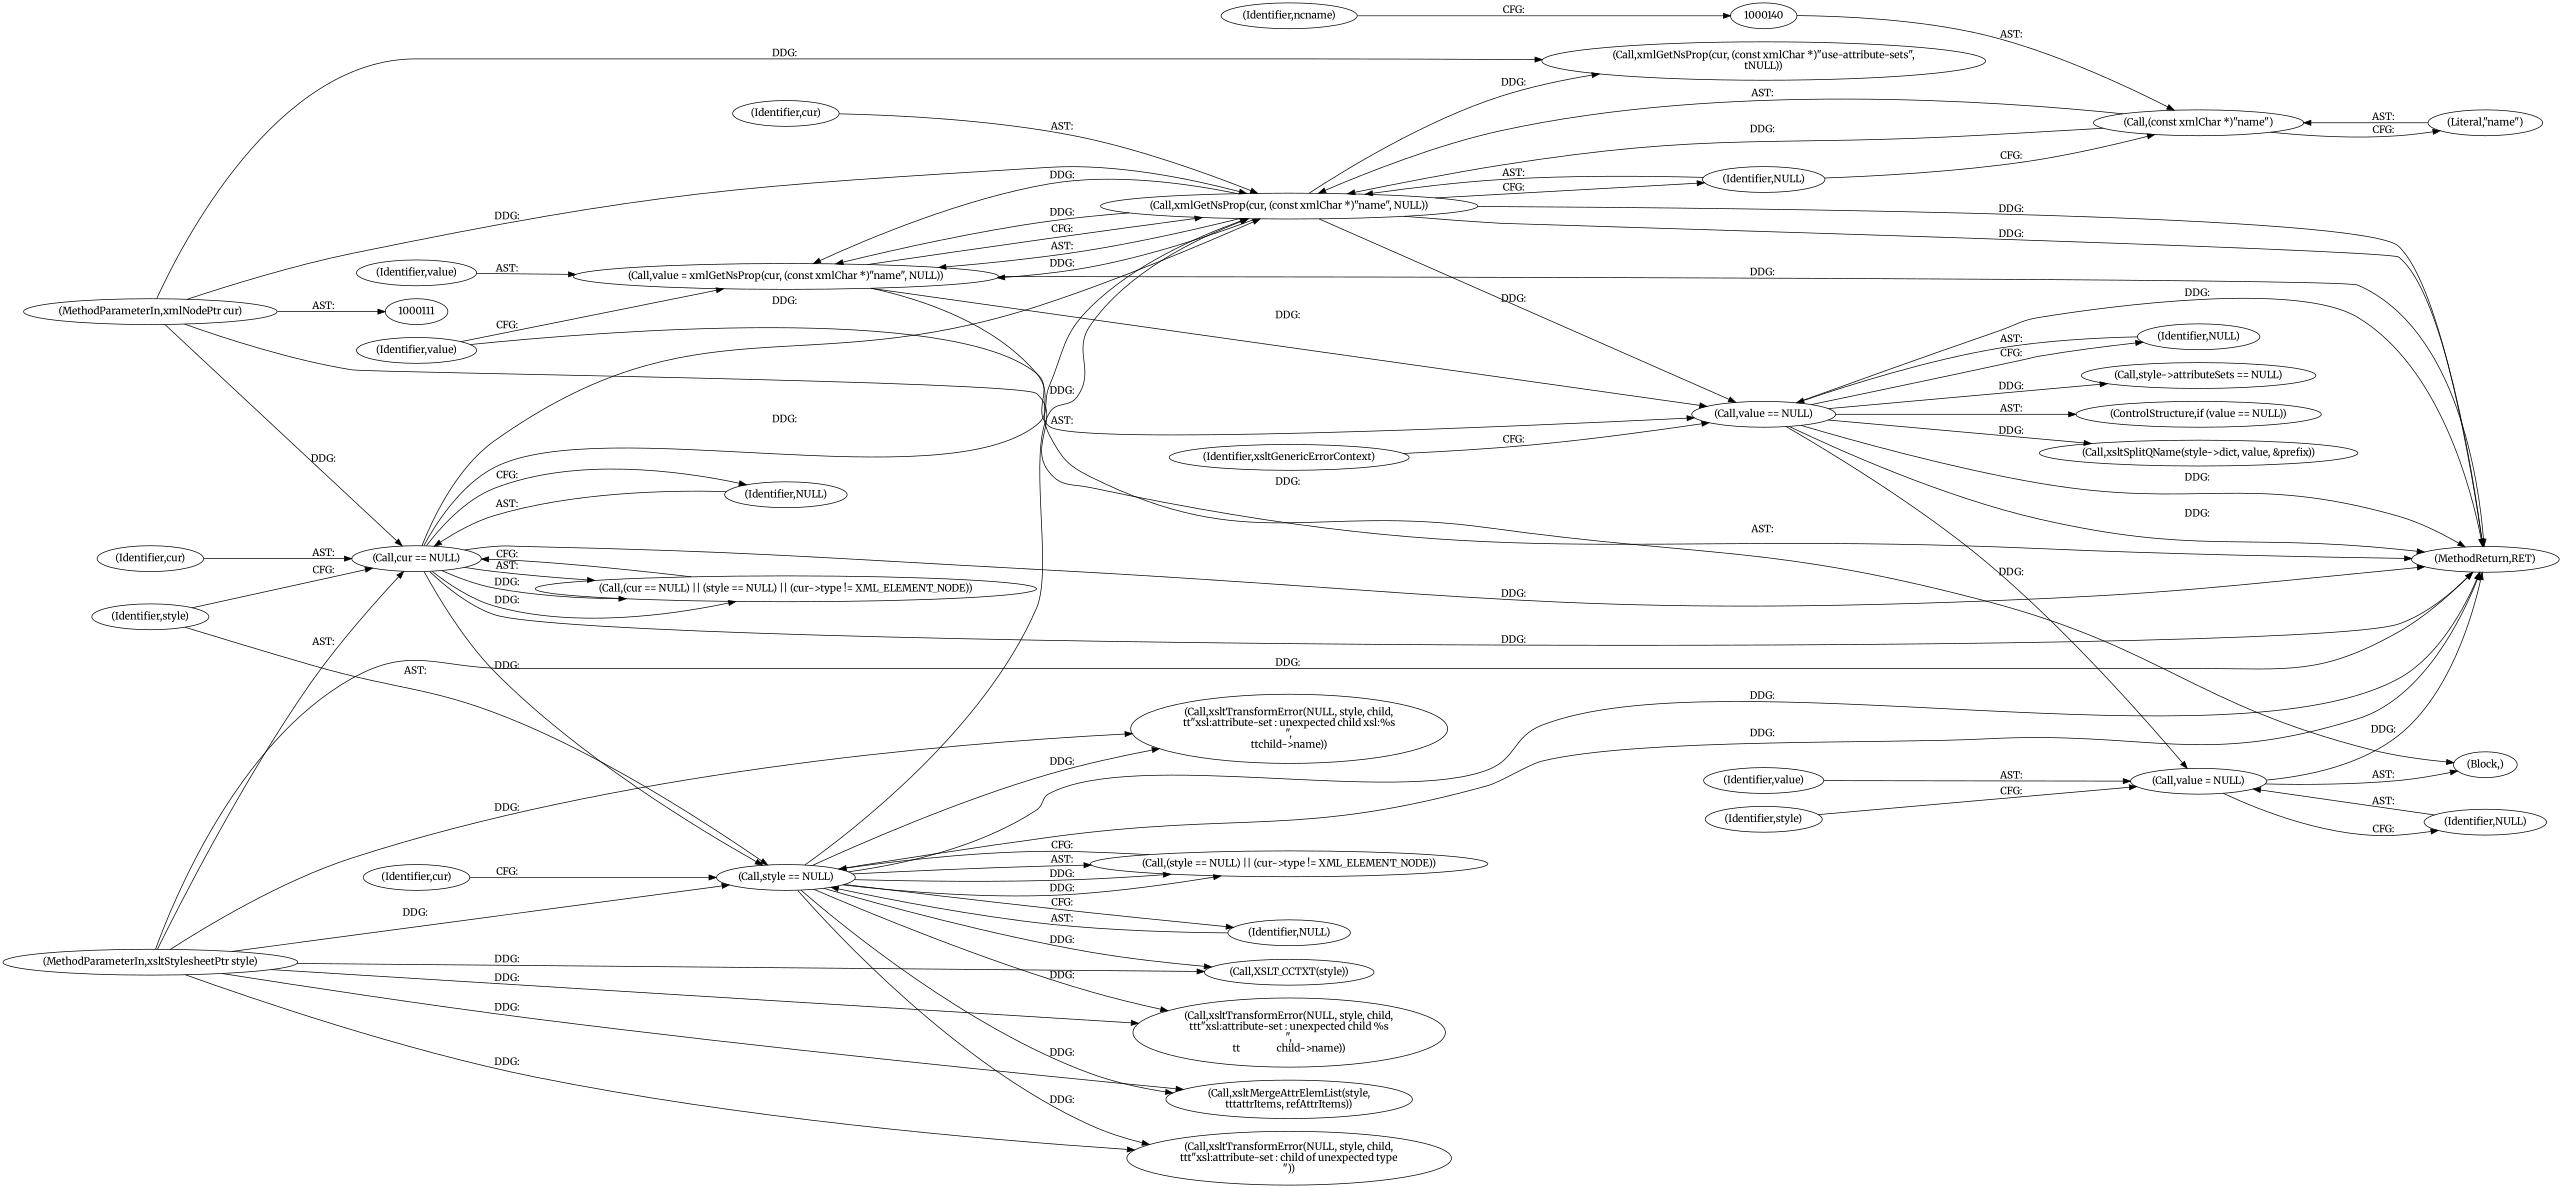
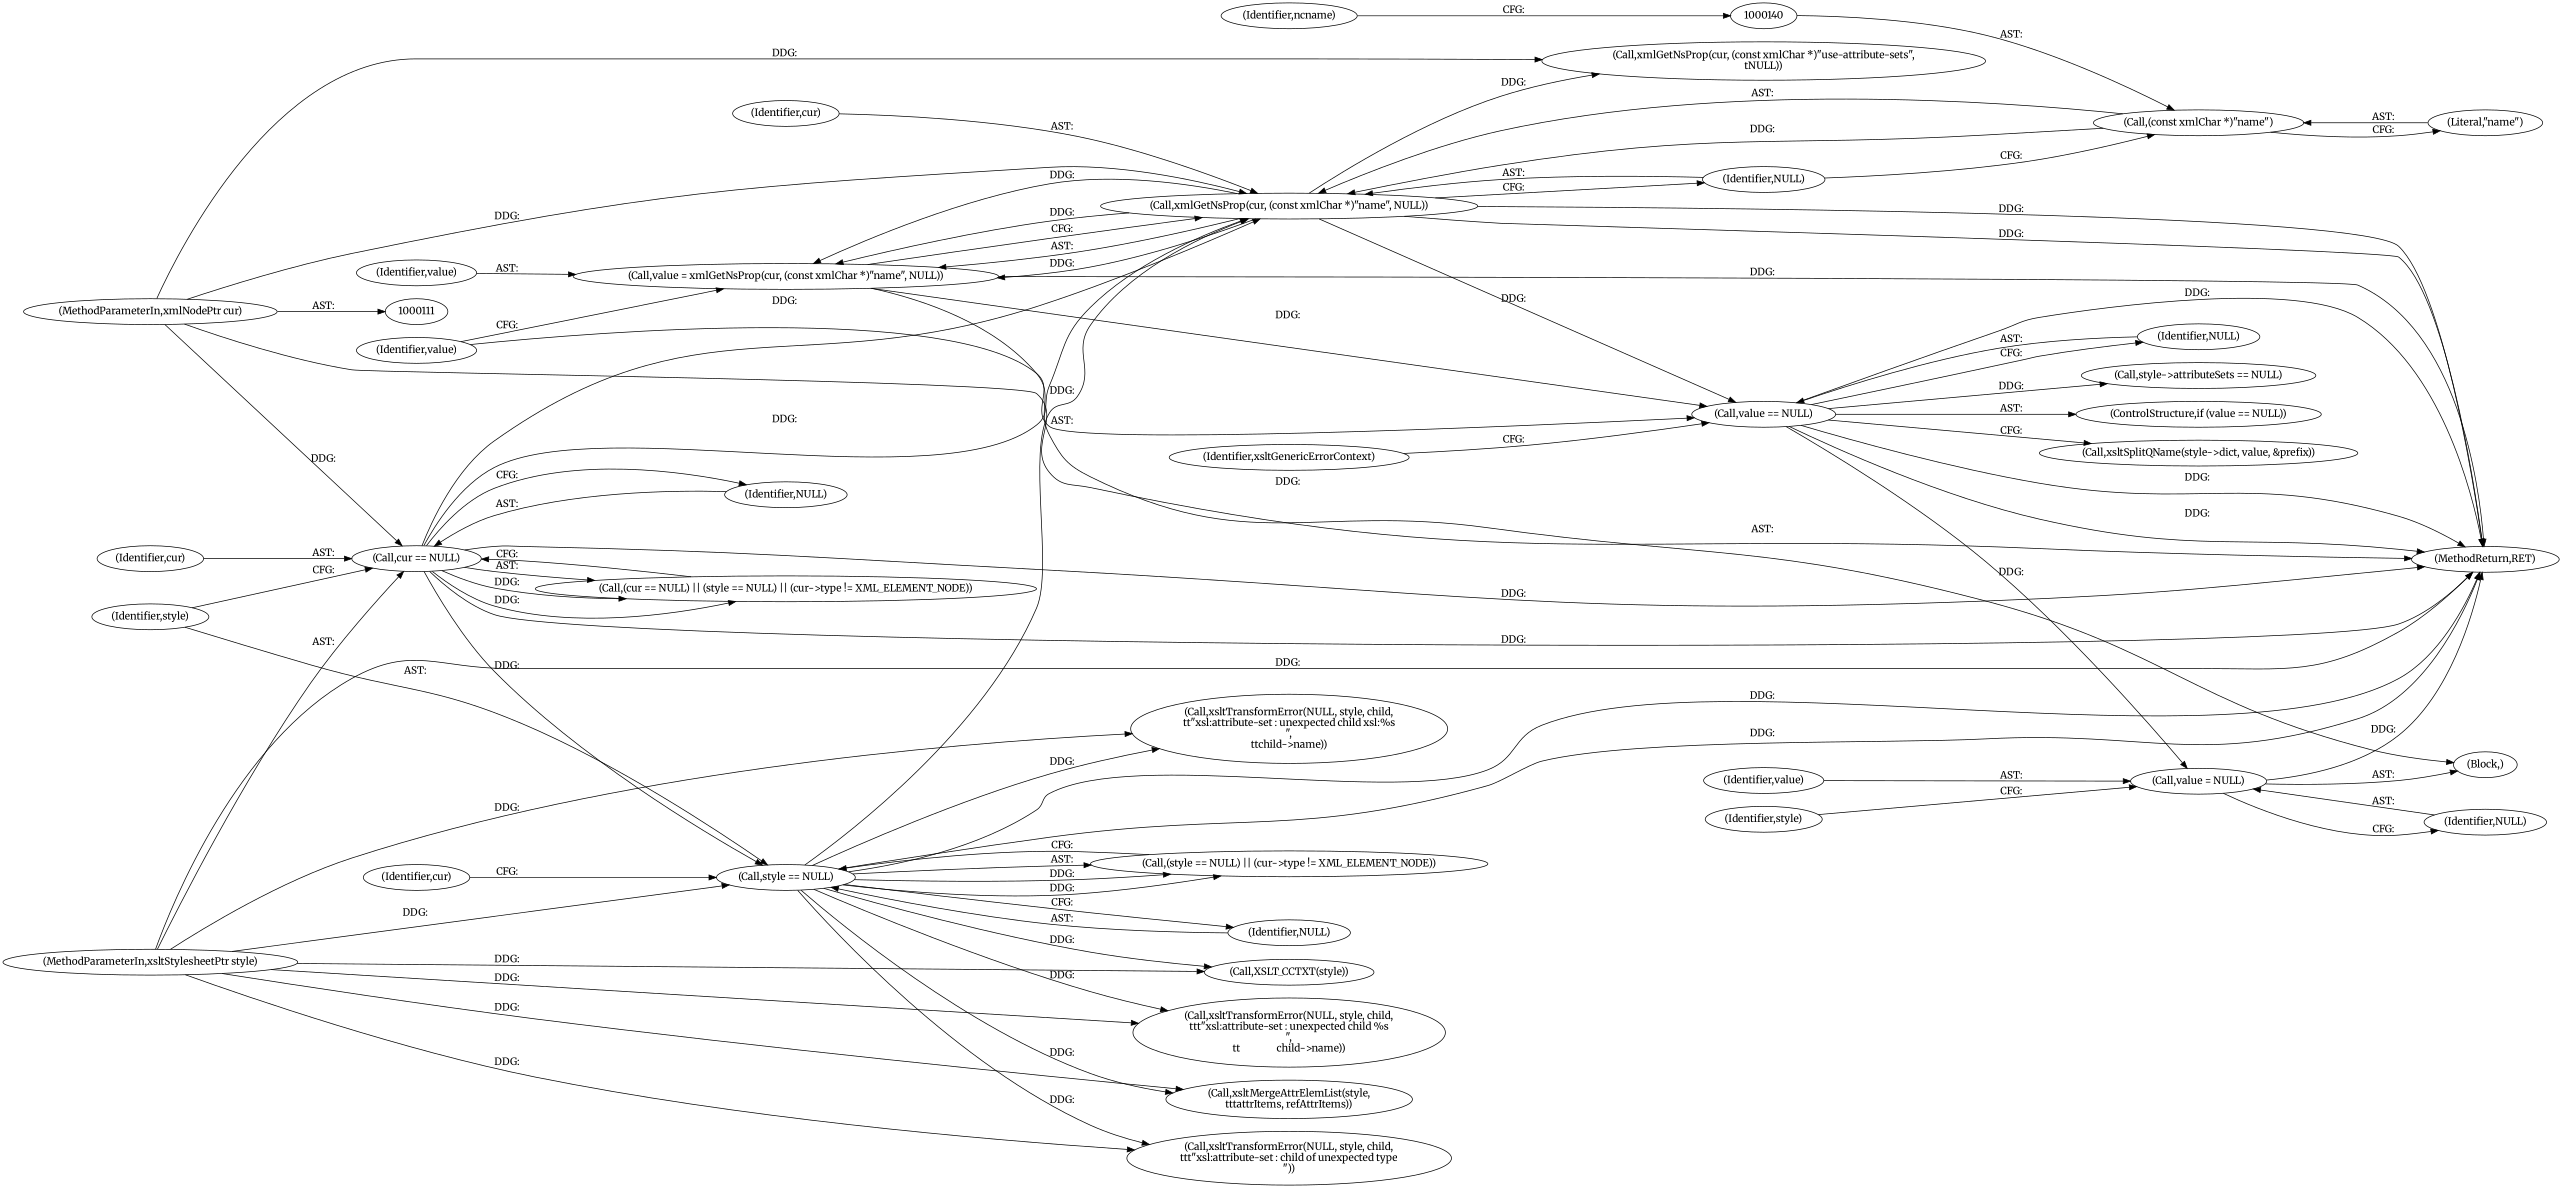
edge "(Call,value == NULL)" -> "(Call,xsltSplitQName(style->dict, value, &prefix))": label "DDG: " -> "CFG: "
